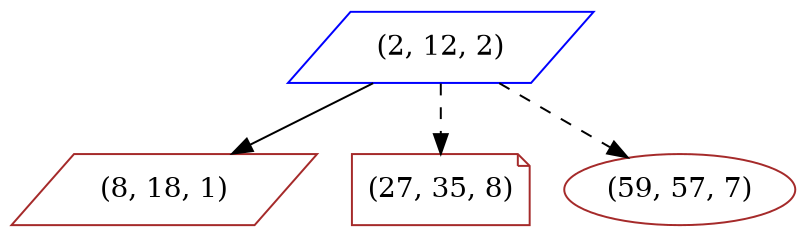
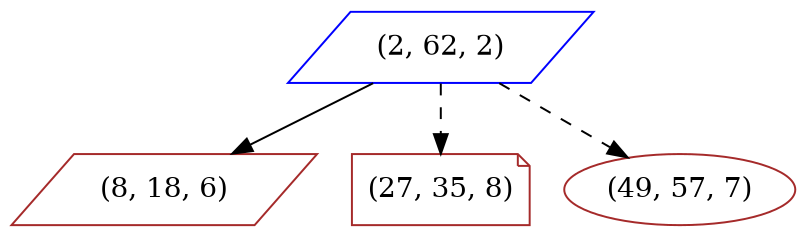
node "(2, 12, 2)": label "(2, 12, 2)" -> "(2, 62, 2)"
node "(8, 18, 1)": label "(8, 18, 1)" -> "(8, 18, 6)"
node "(59, 57, 7)": label "(59, 57, 7)" -> "(49, 57, 7)"
